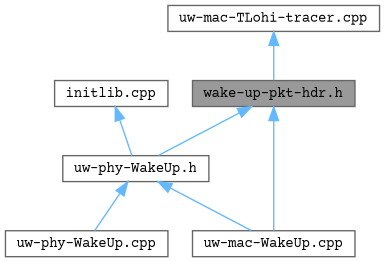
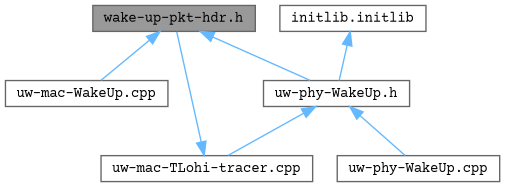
node "initlib.cpp": label "initlib.cpp" -> "initlib.initlib"
edge "uw-mac-WakeUp.cpp" -> "uw-phy-WakeUp.h": now "uw-mac-TLohi-tracer.cpp" -> "uw-phy-WakeUp.h"
